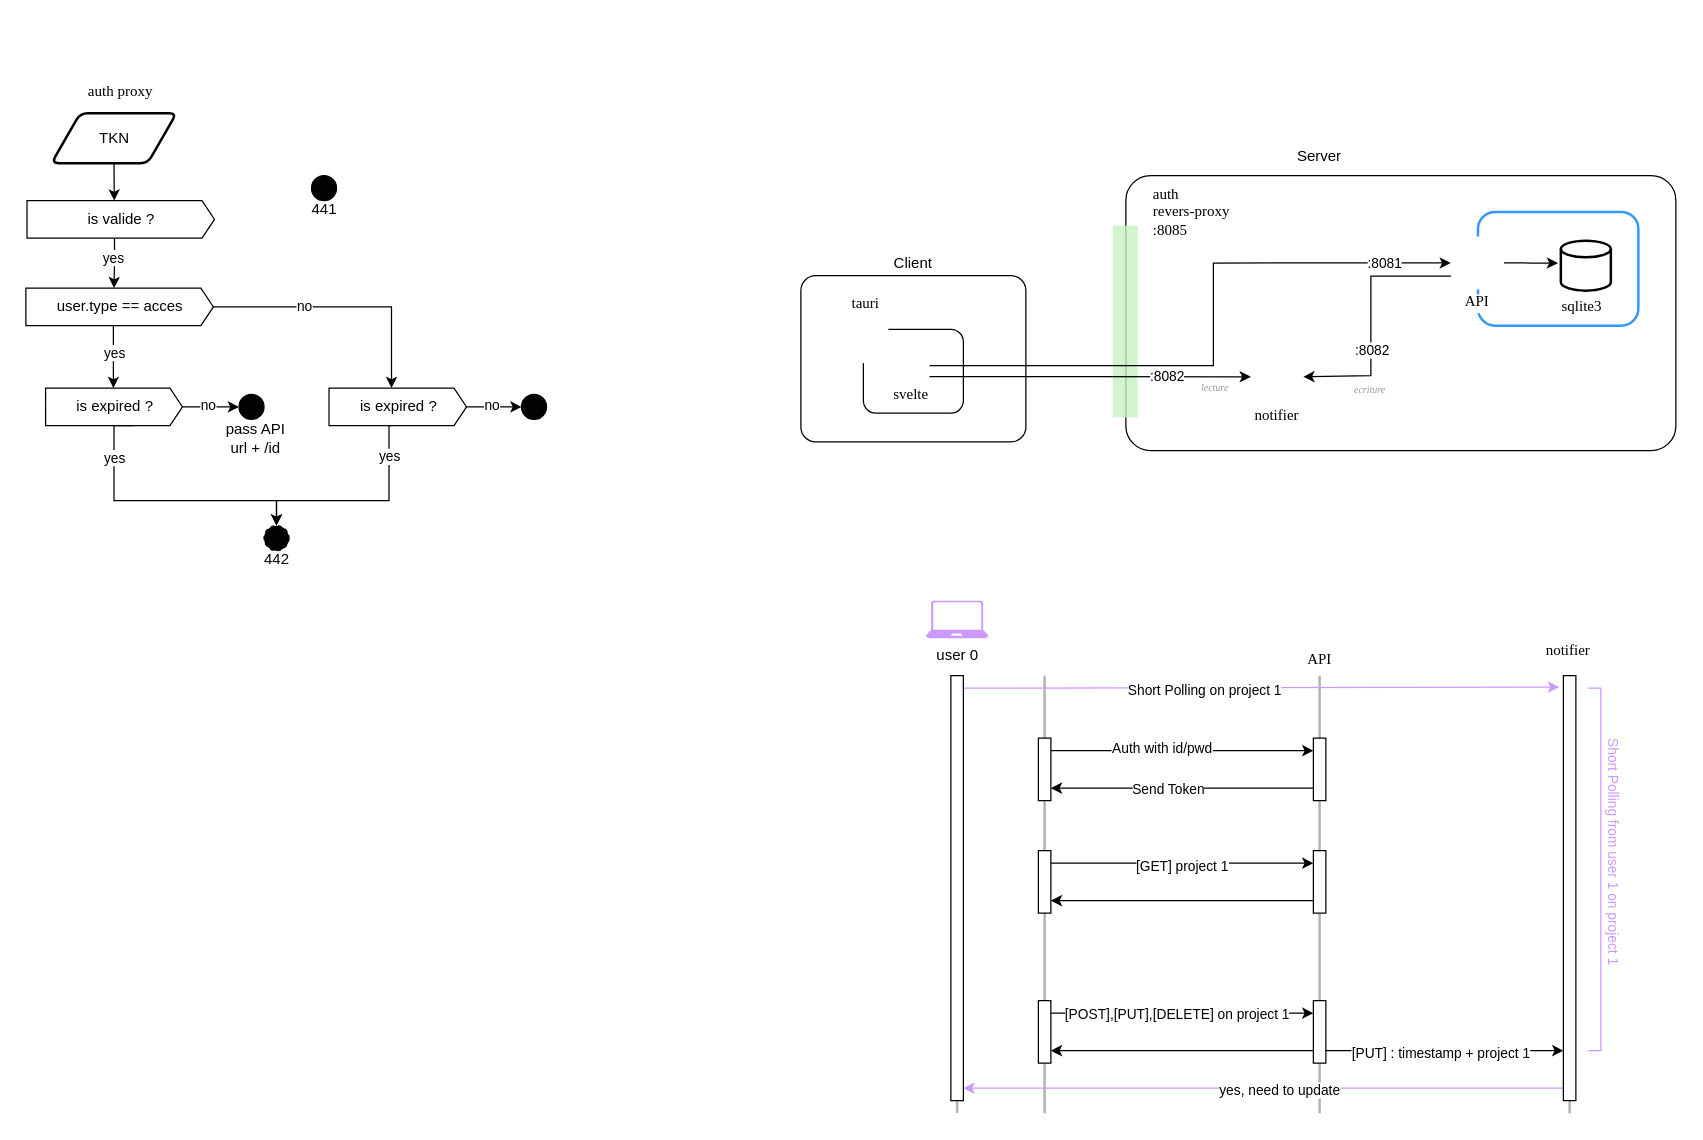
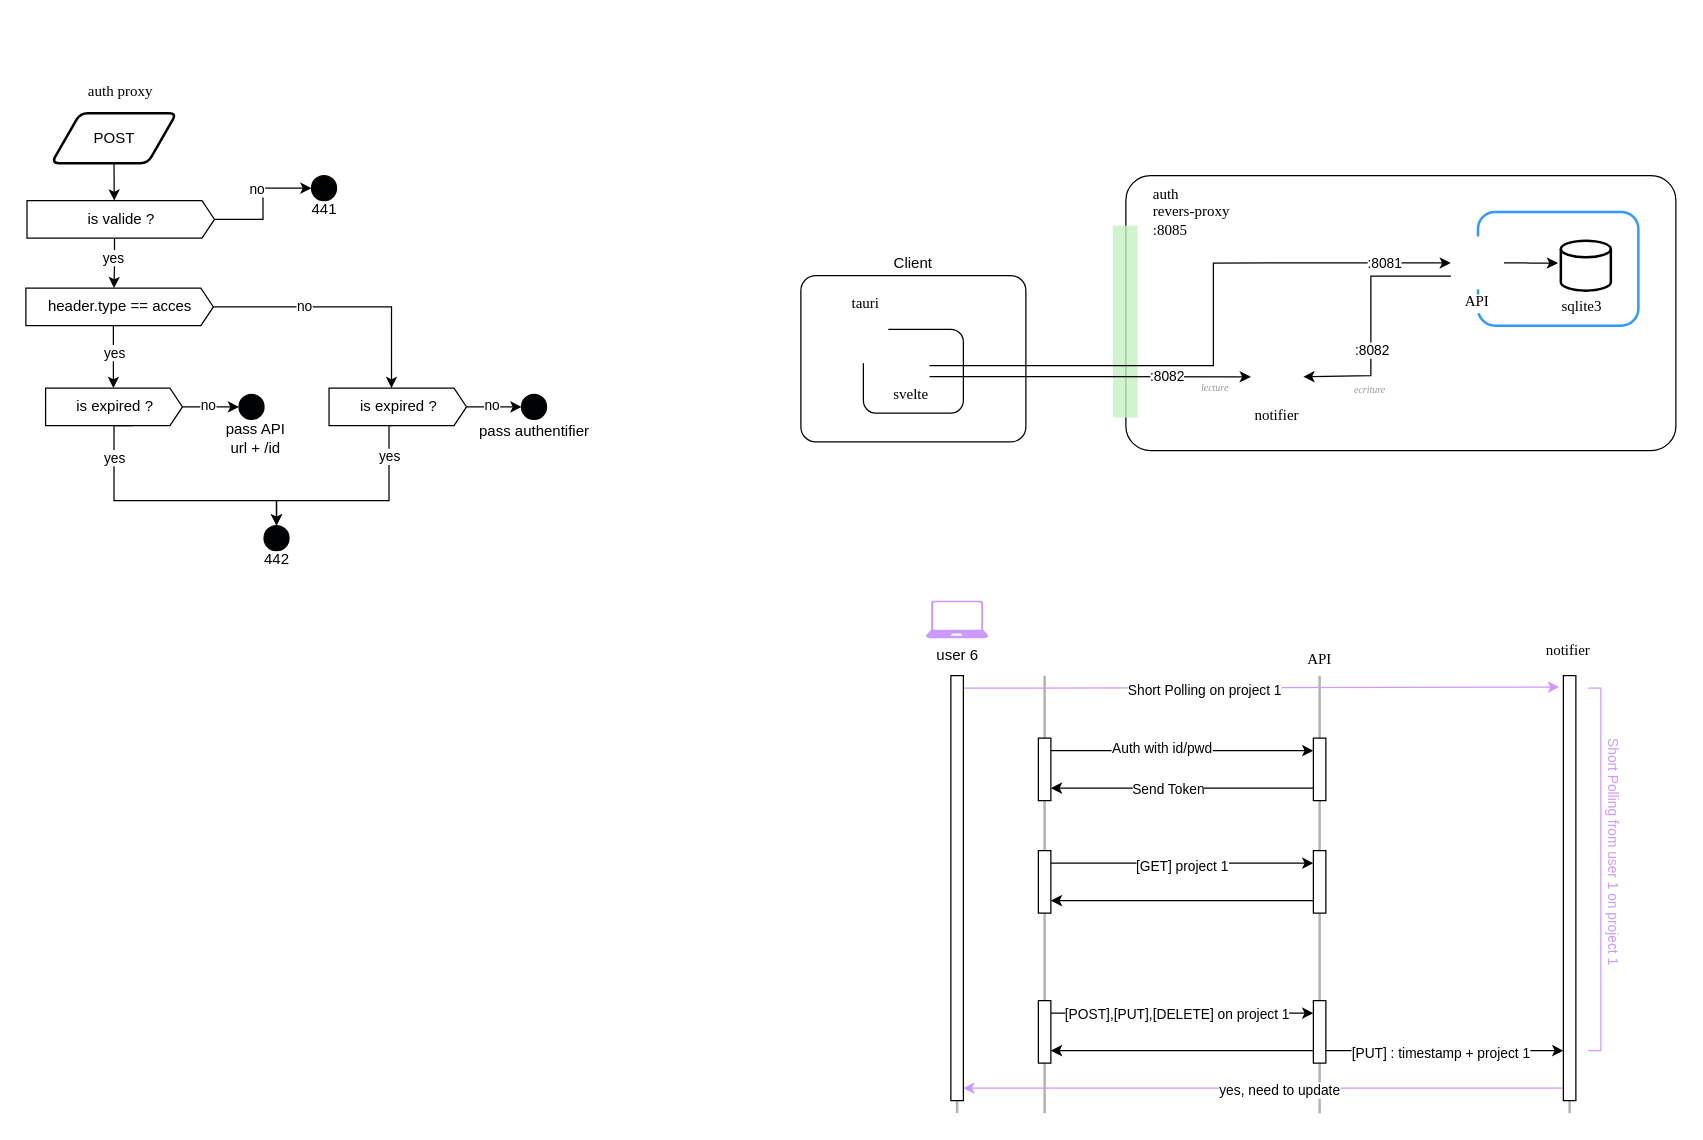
node "TKN": label "TKN" -> "POST"
node "Server": removed
edge "is valide ?" -> "441": added, label "no"
node "user.type == acces": label "user.type == acces" -> "header.type == acces"
node "pass authentifier": added
node "442": style dashed -> solid
node "user 0": label "user 0" -> "user 6"
